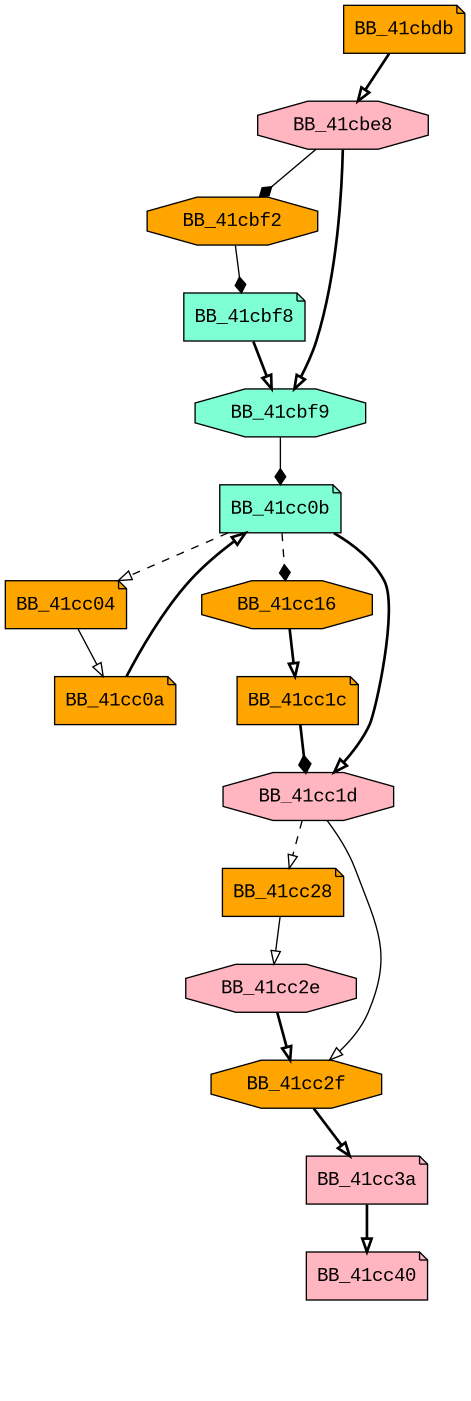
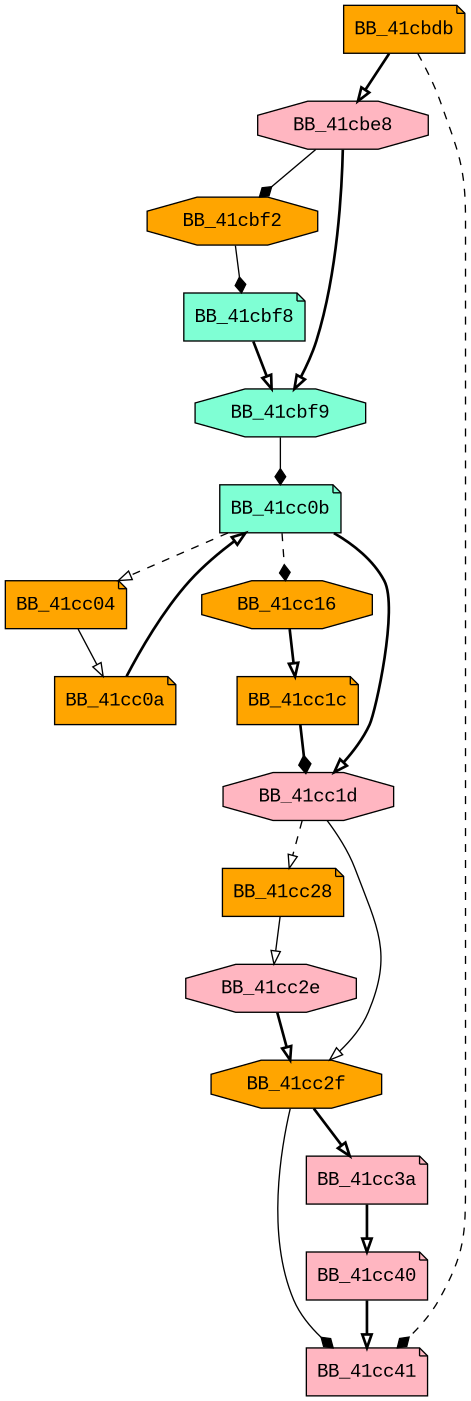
node "BB_41cc41": added
